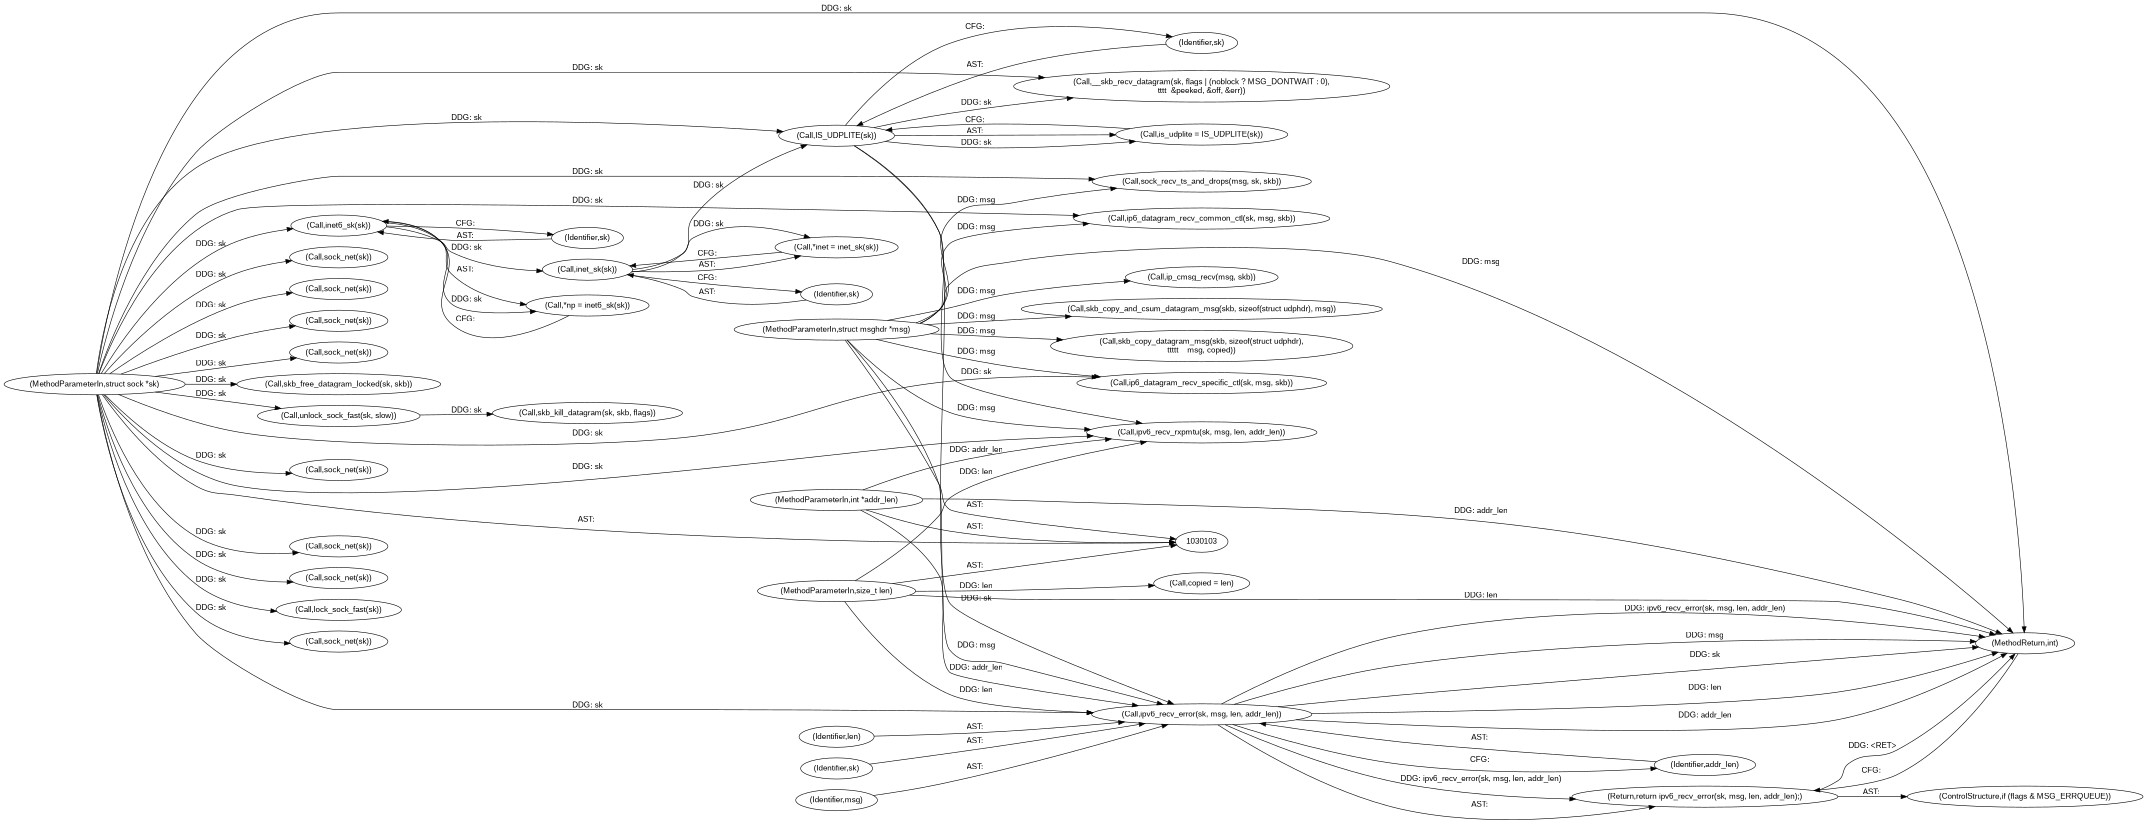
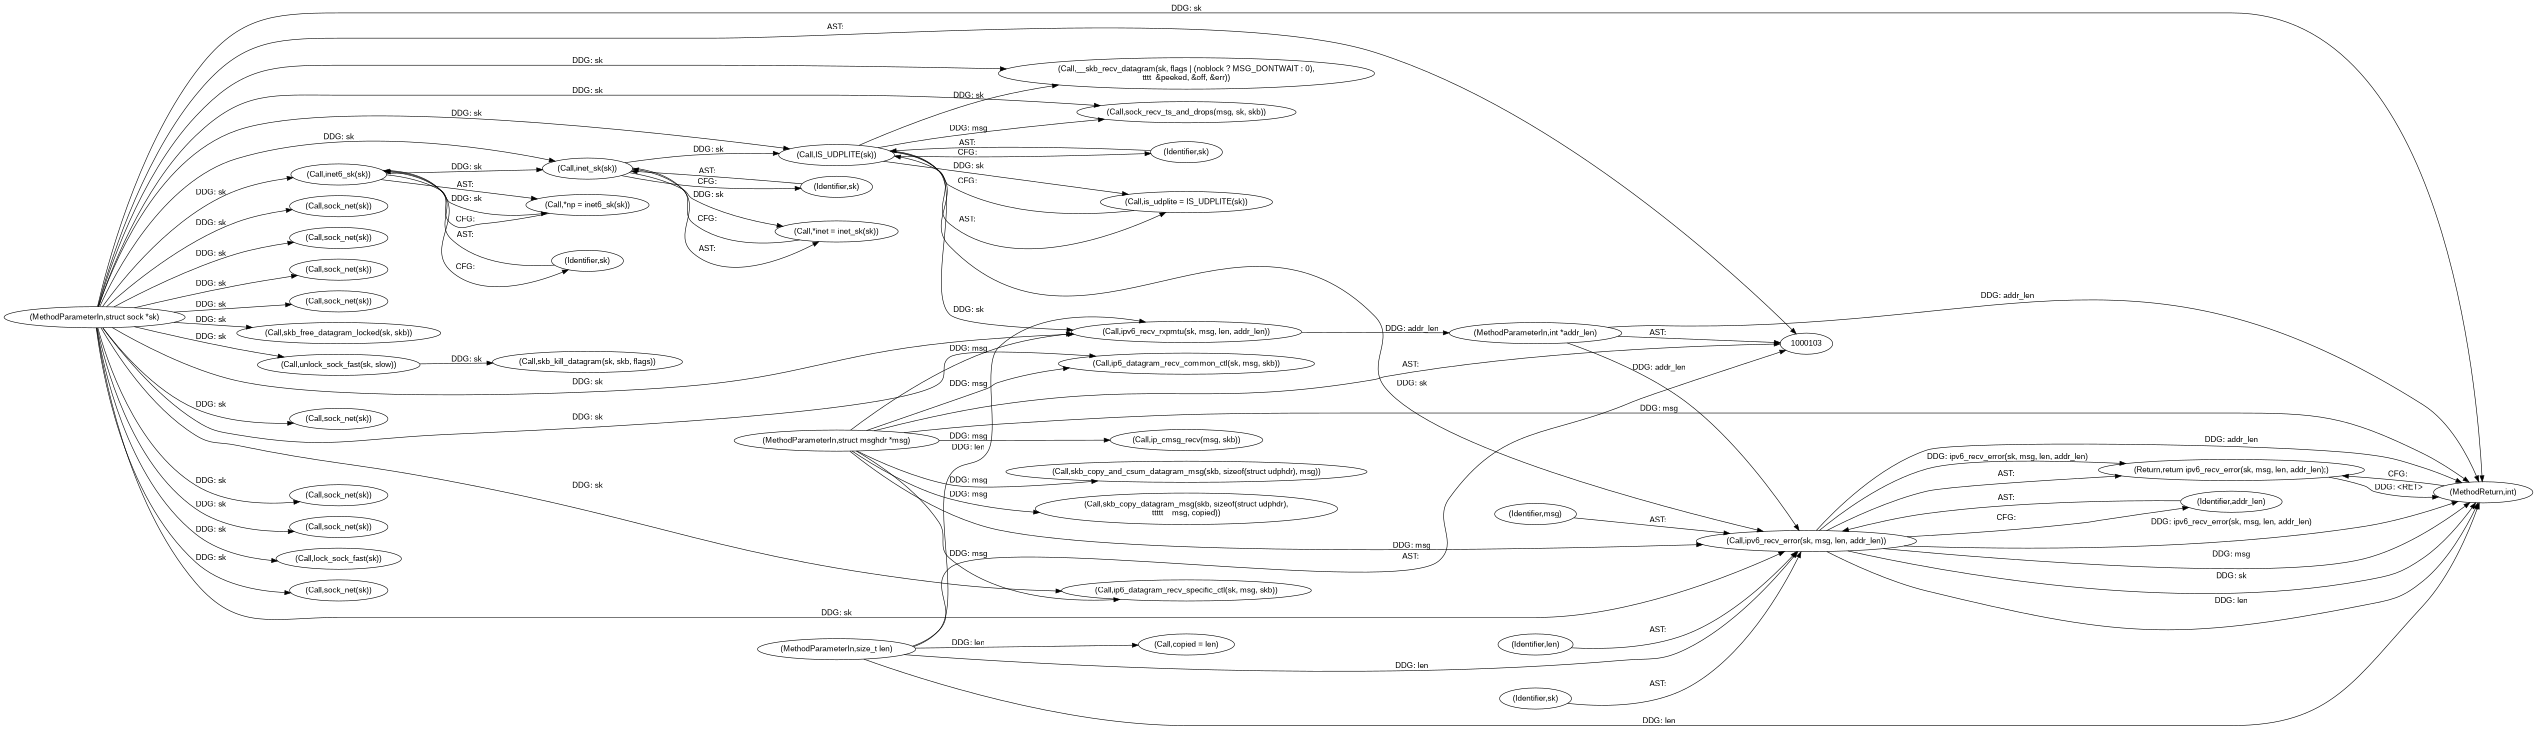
edge "(MethodParameterIn,struct sock *sk)" -> "(Call,inet_sk(sk))": added, label "DDG: sk"
edge "(MethodParameterIn,struct msghdr *msg)" -> "(Call,sock_recv_ts_and_drops(msg, sk, skb))": now "(Call,IS_UDPLITE(sk))" -> "(Call,sock_recv_ts_and_drops(msg, sk, skb))"
edge "(MethodParameterIn,int *addr_len)" -> "(Call,ipv6_recv_rxpmtu(sk, msg, len, addr_len))": reversed
node "1030103": label "1030103" -> "1000103"
node "(ControlStructure,if (flags & MSG_ERRQUEUE))": removed
